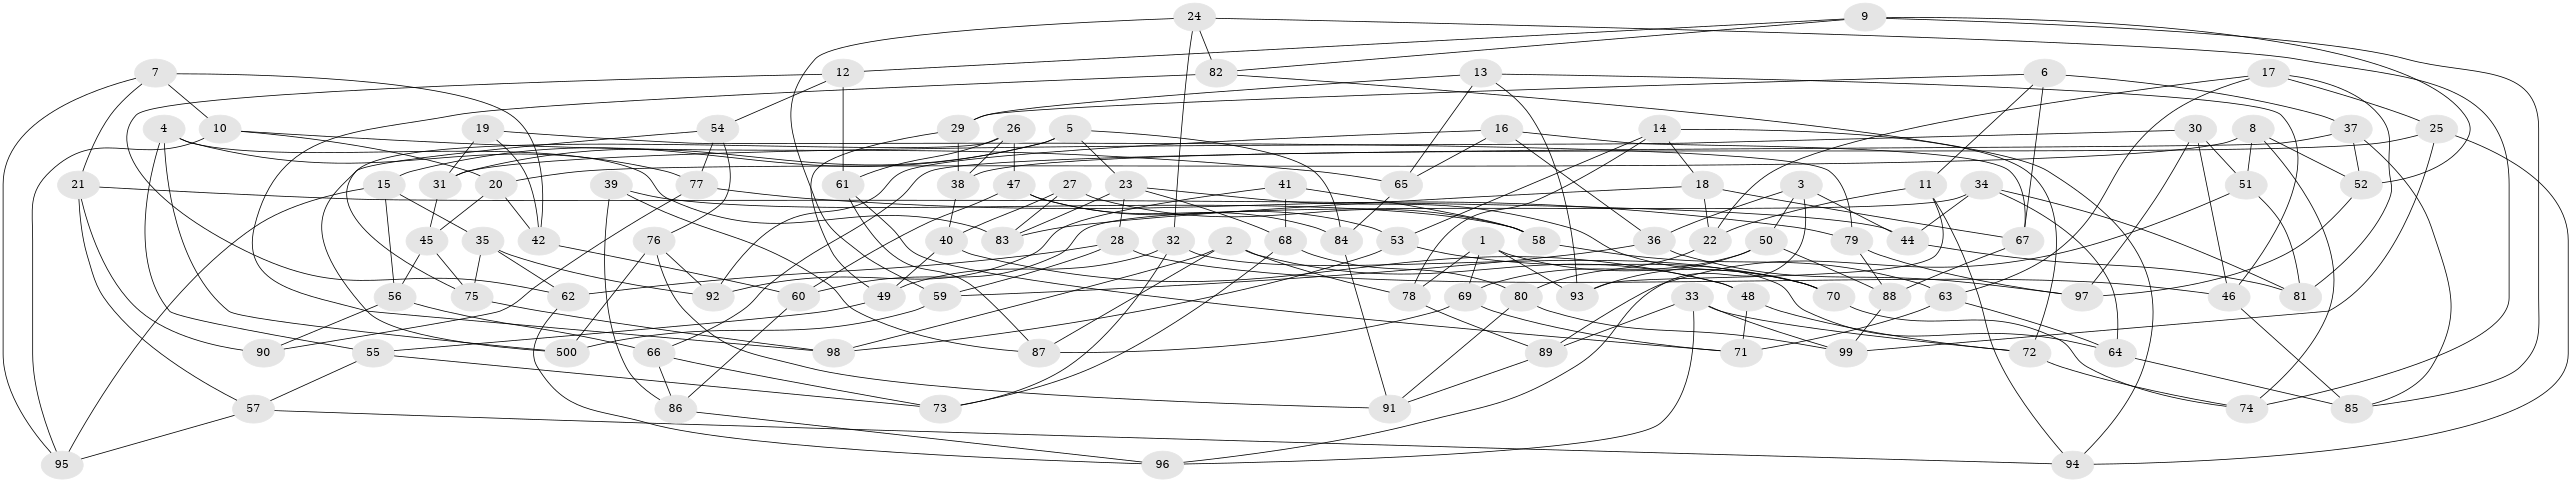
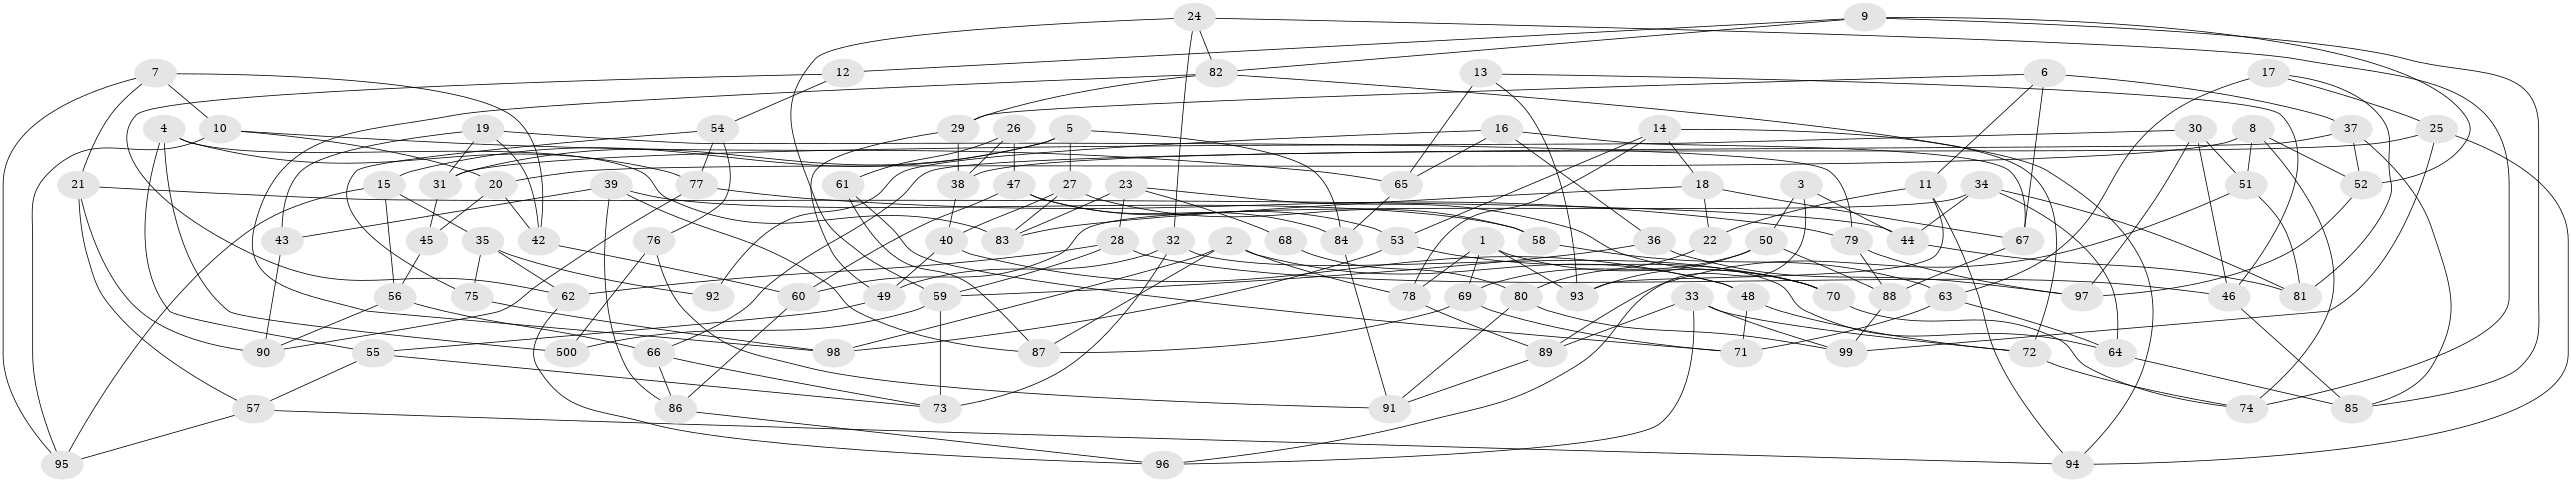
edge "13" -- "29": now "82" -- "29"
edge "17" -- "22": removed
edge "12" -- "61": removed
edge "5" -- "23": now "5" -- "27"
node "41": removed
edge "3" -- "36": removed
edge "26" -- "500": removed
node "43": added
edge "76" -- "92": removed
edge "45" -- "75": removed
edge "68" -- "73": now "59" -- "73"
